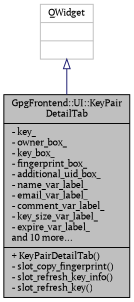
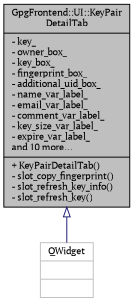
edge "GpgFrontend::UI::KeyPair" -> "QWidget": reversed
